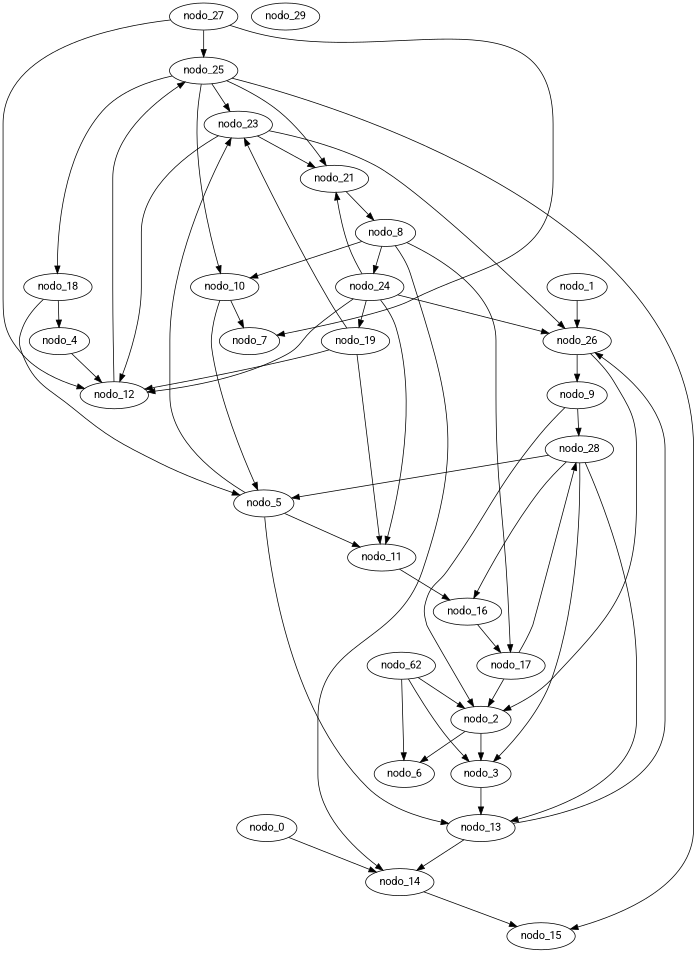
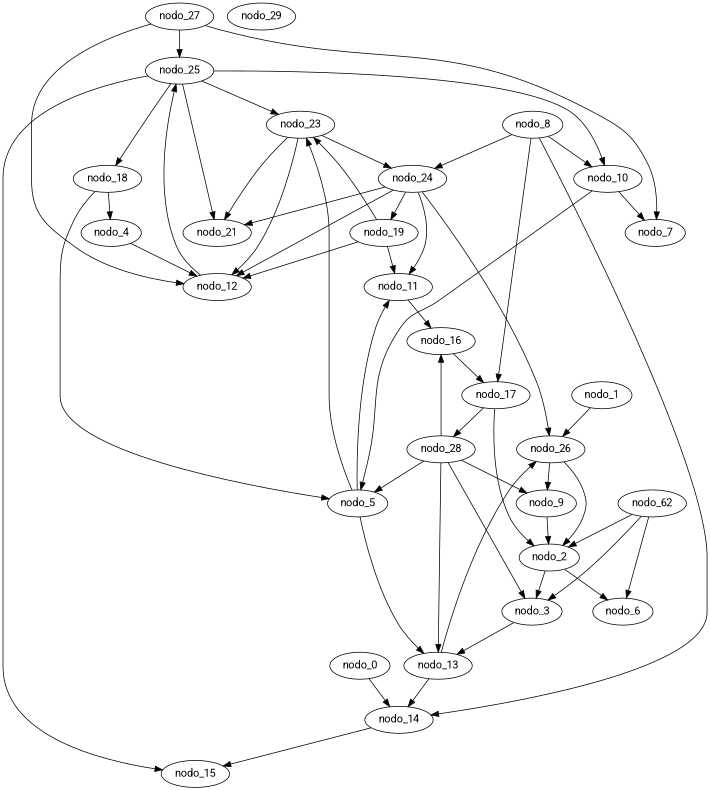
edge "nodo_21" -> "nodo_8": removed
edge "nodo_23" -> "nodo_26": now "nodo_23" -> "nodo_24"
edge "nodo_9" -> "nodo_28": reversed
